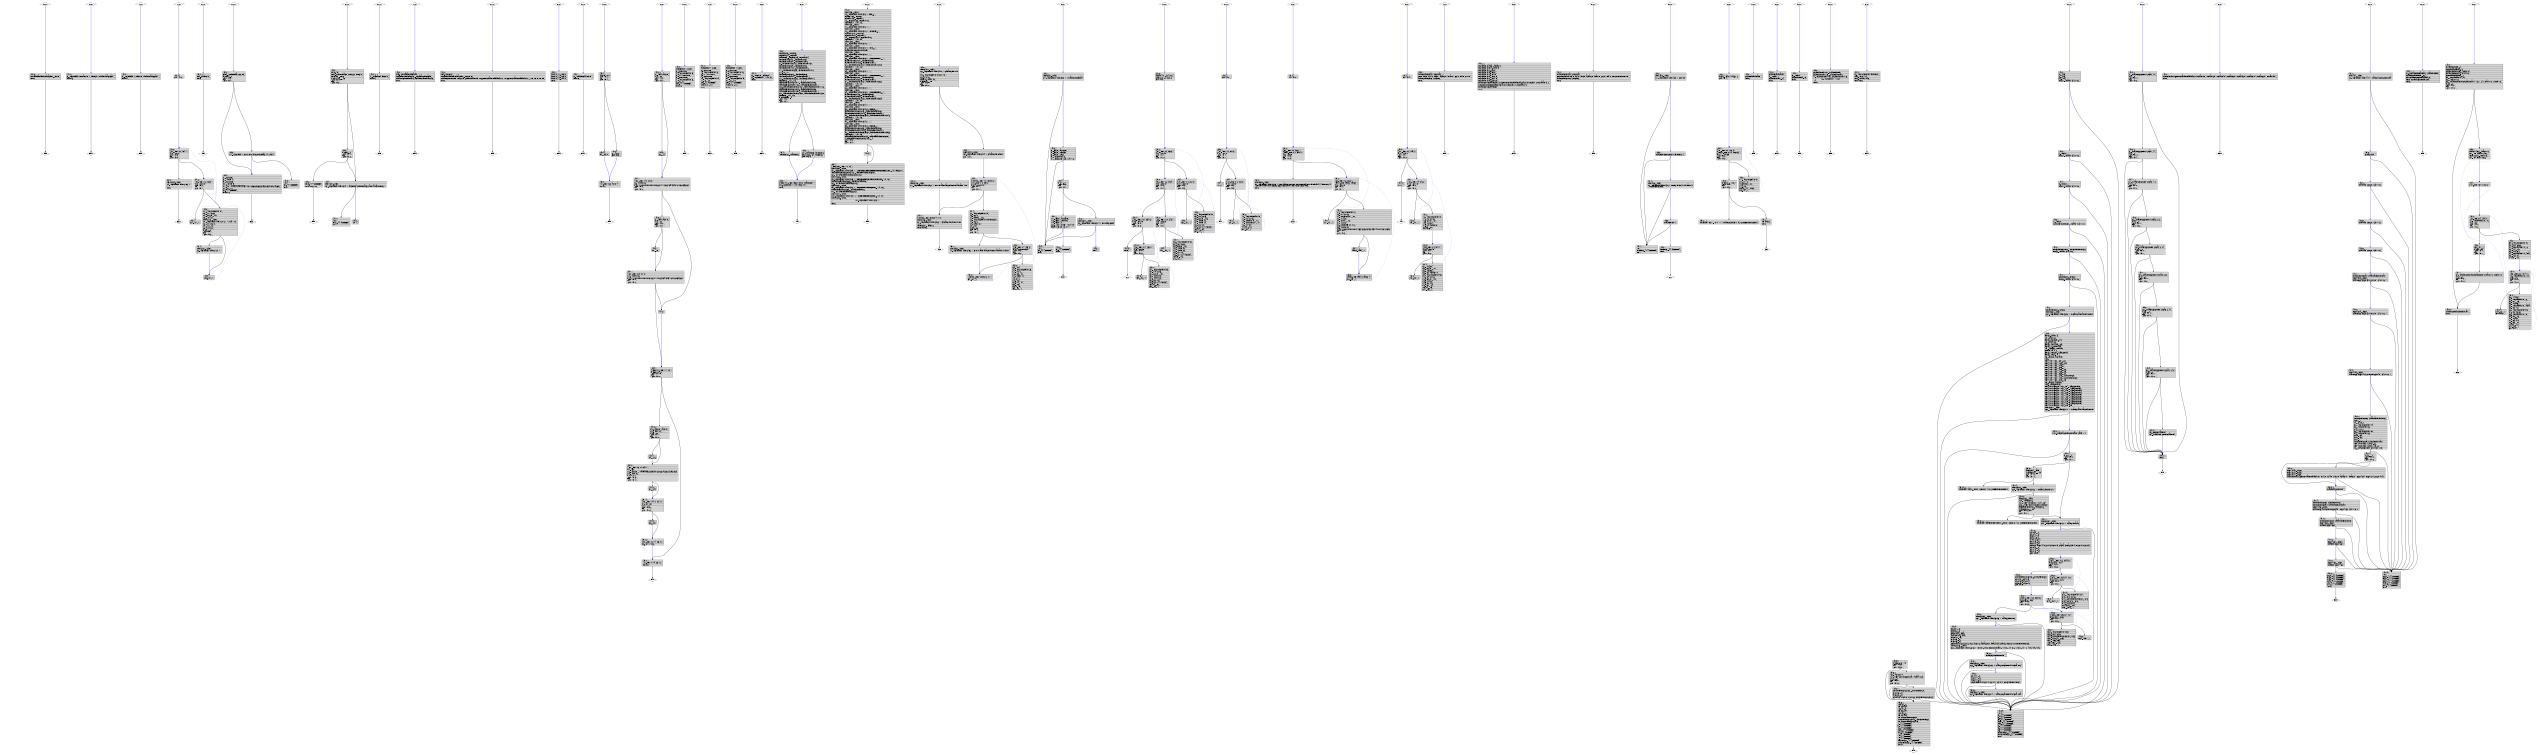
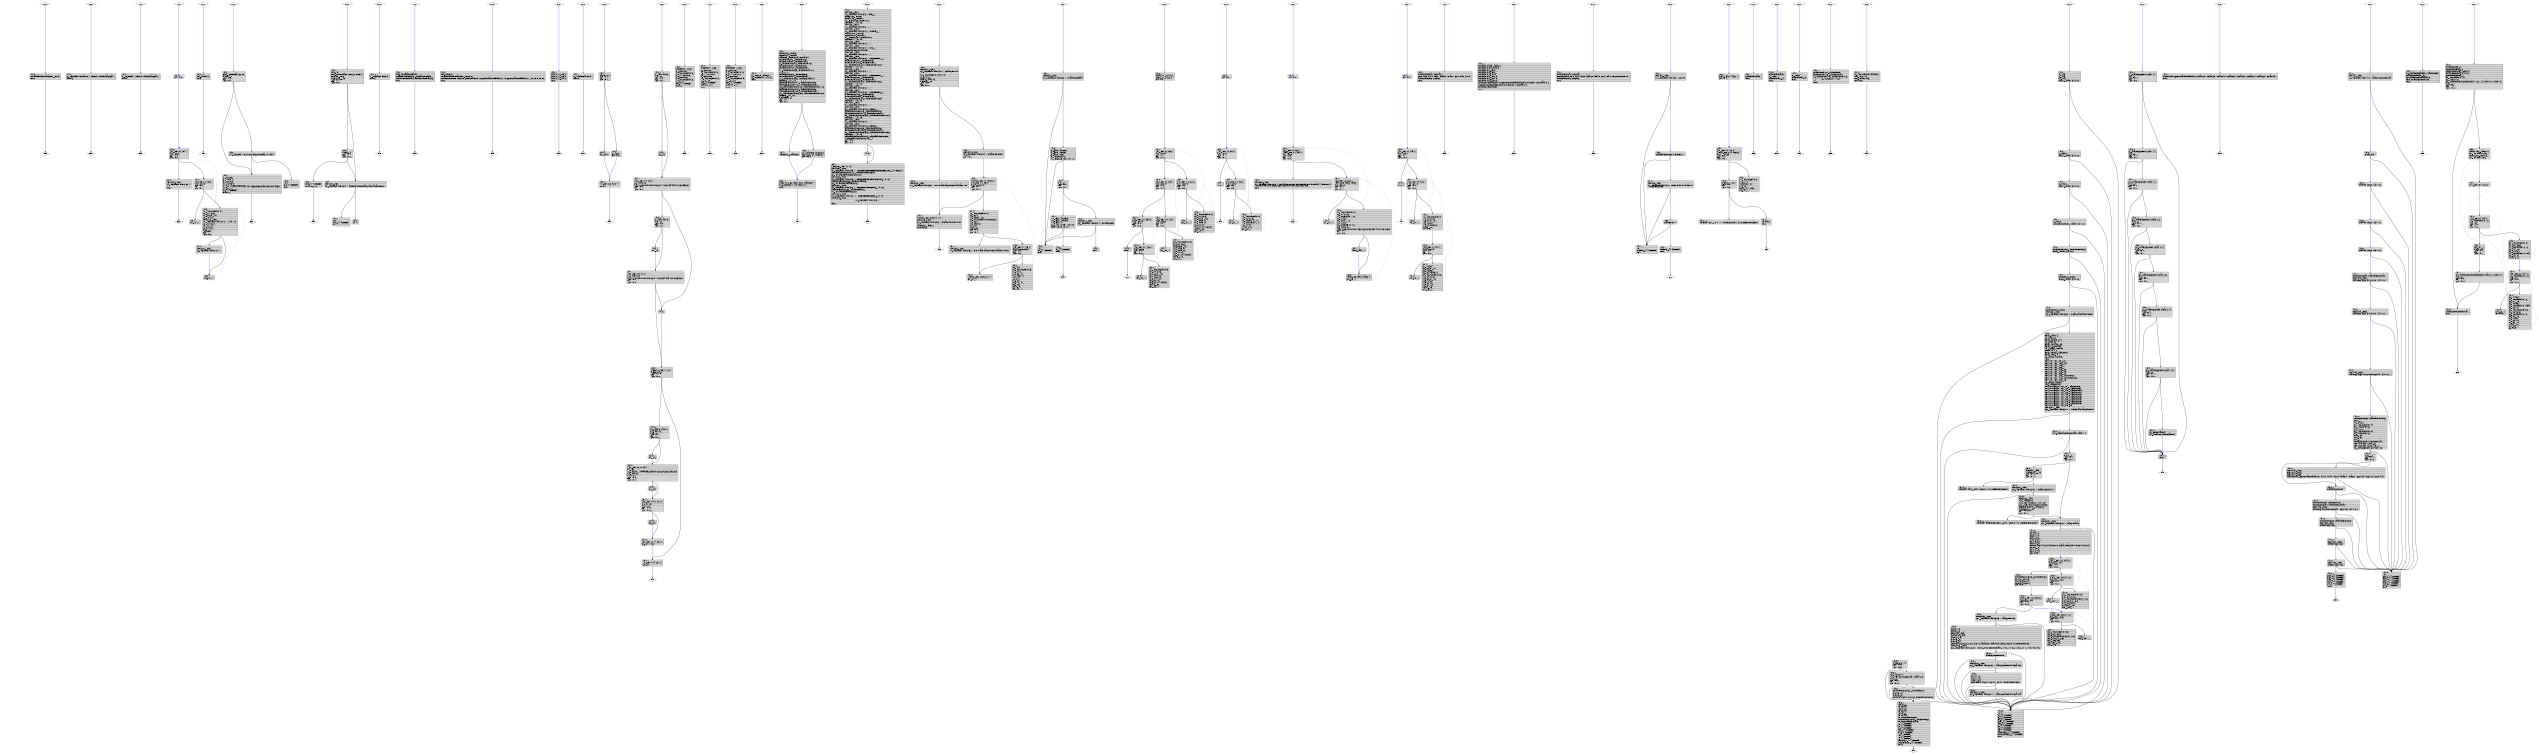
edge "<bb 22>:" -> "<bb 23>:": color blue -> black
